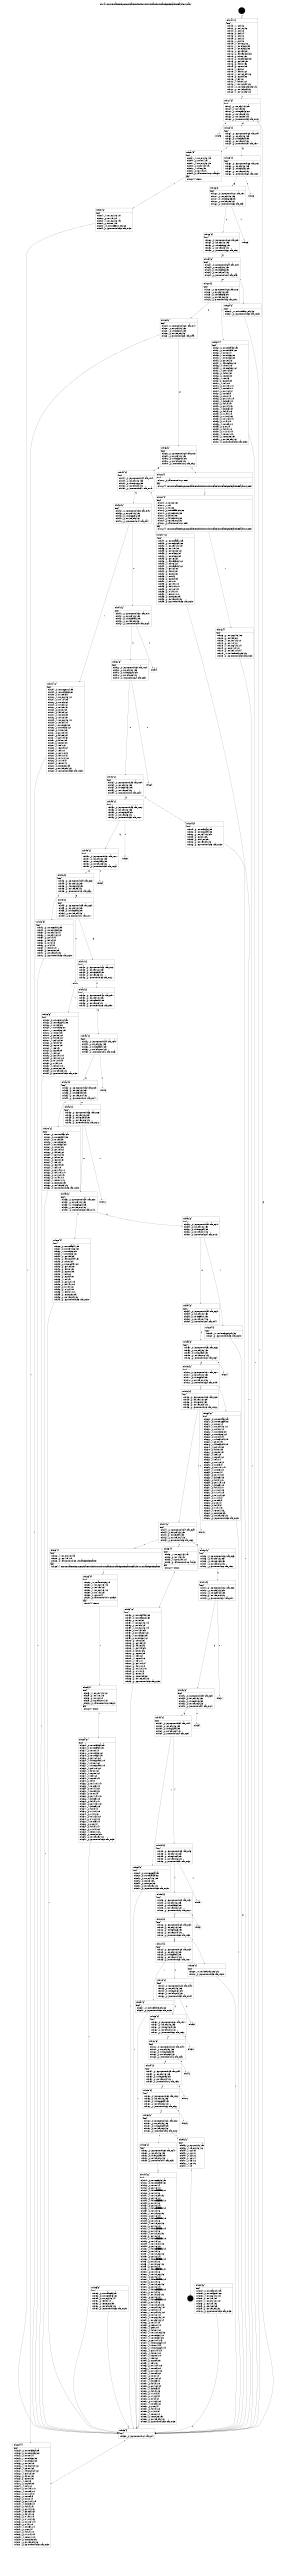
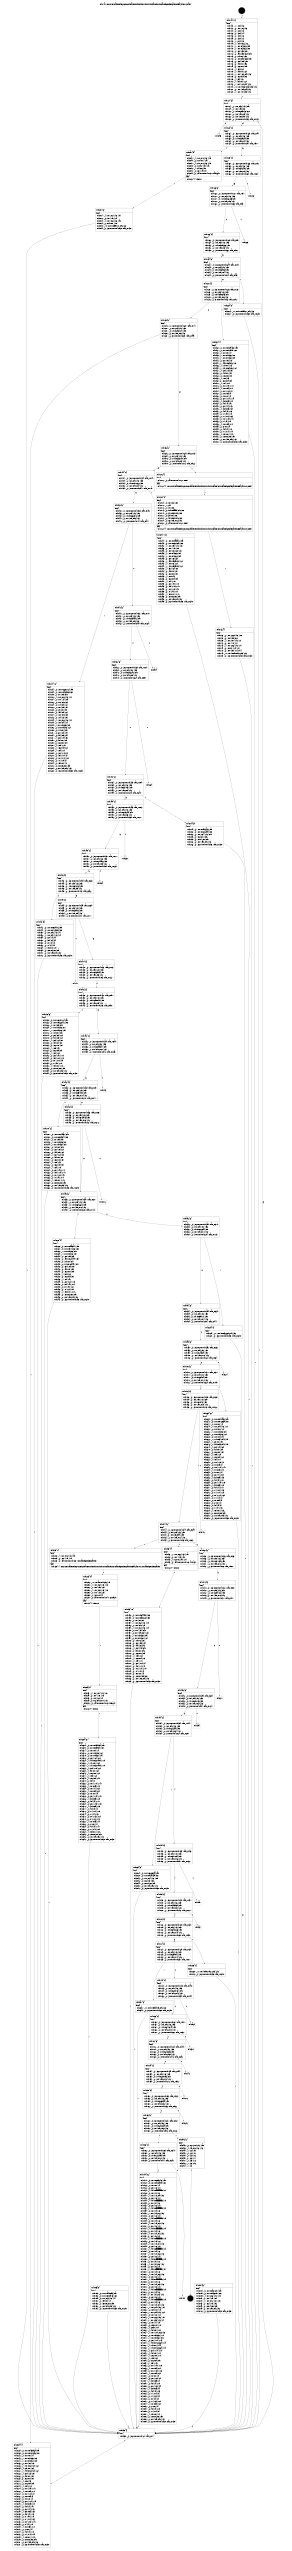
edge "0x401f11" -> "0x40215e [86]": now "0x401a2c [28]" -> "0x40215e [86]"
node "0x401d04": added
